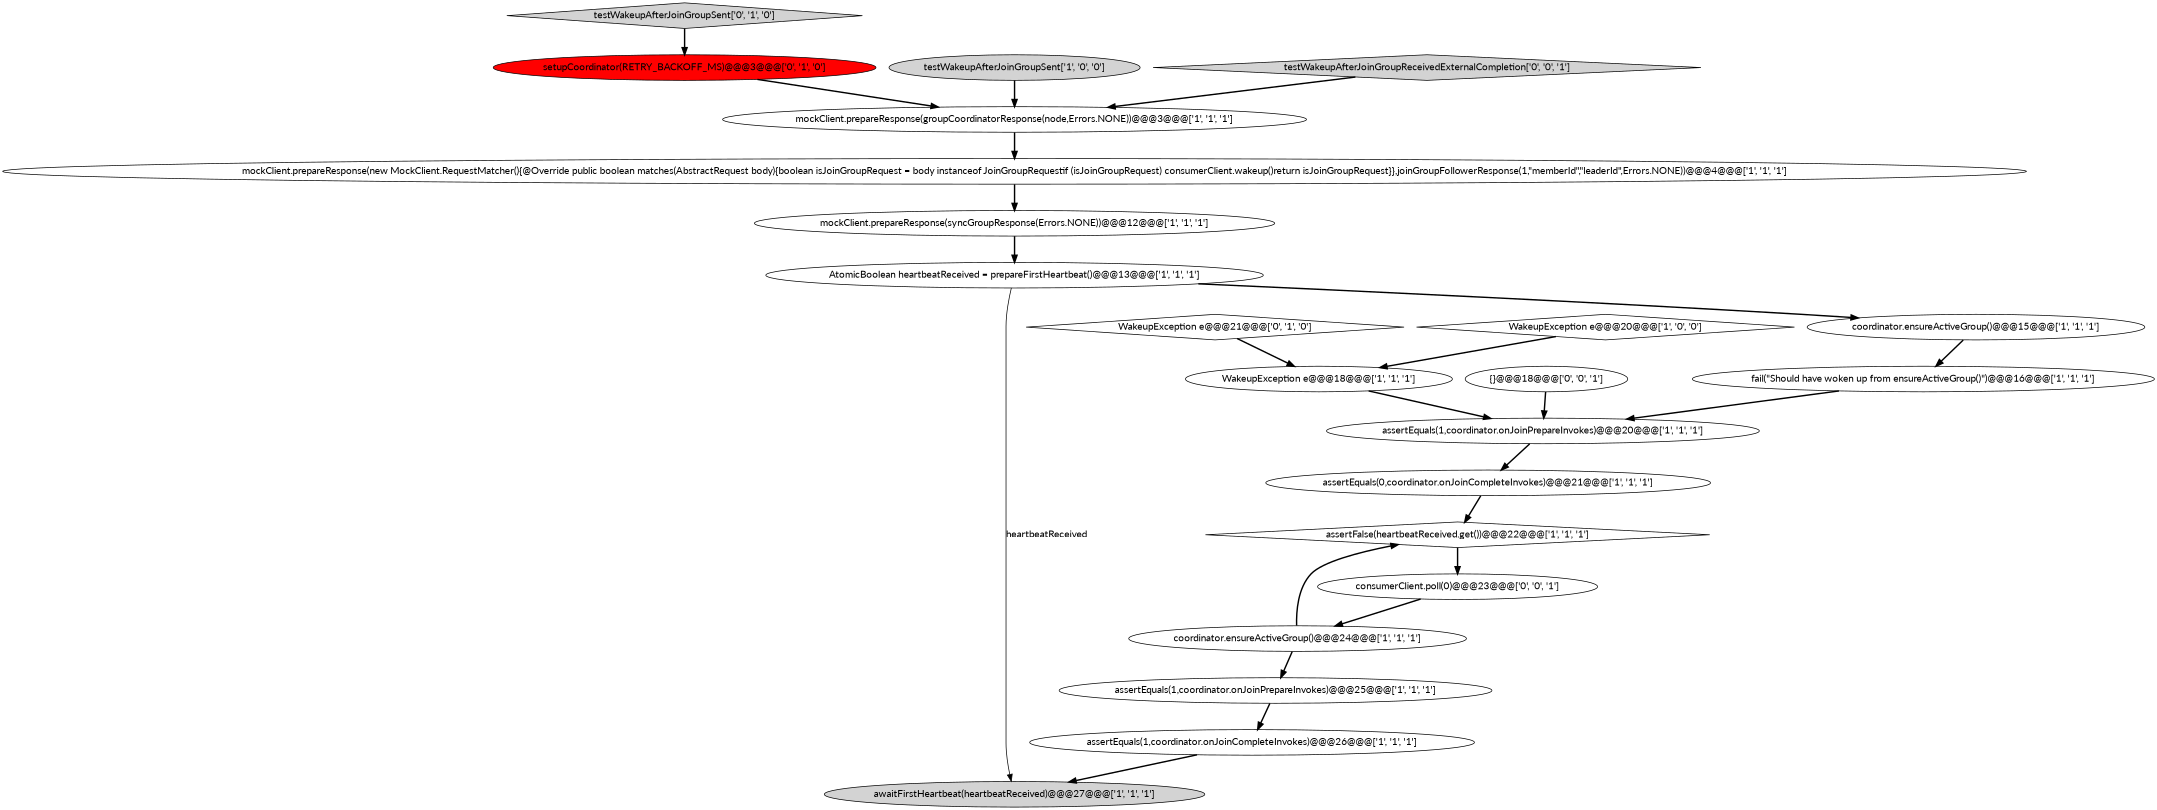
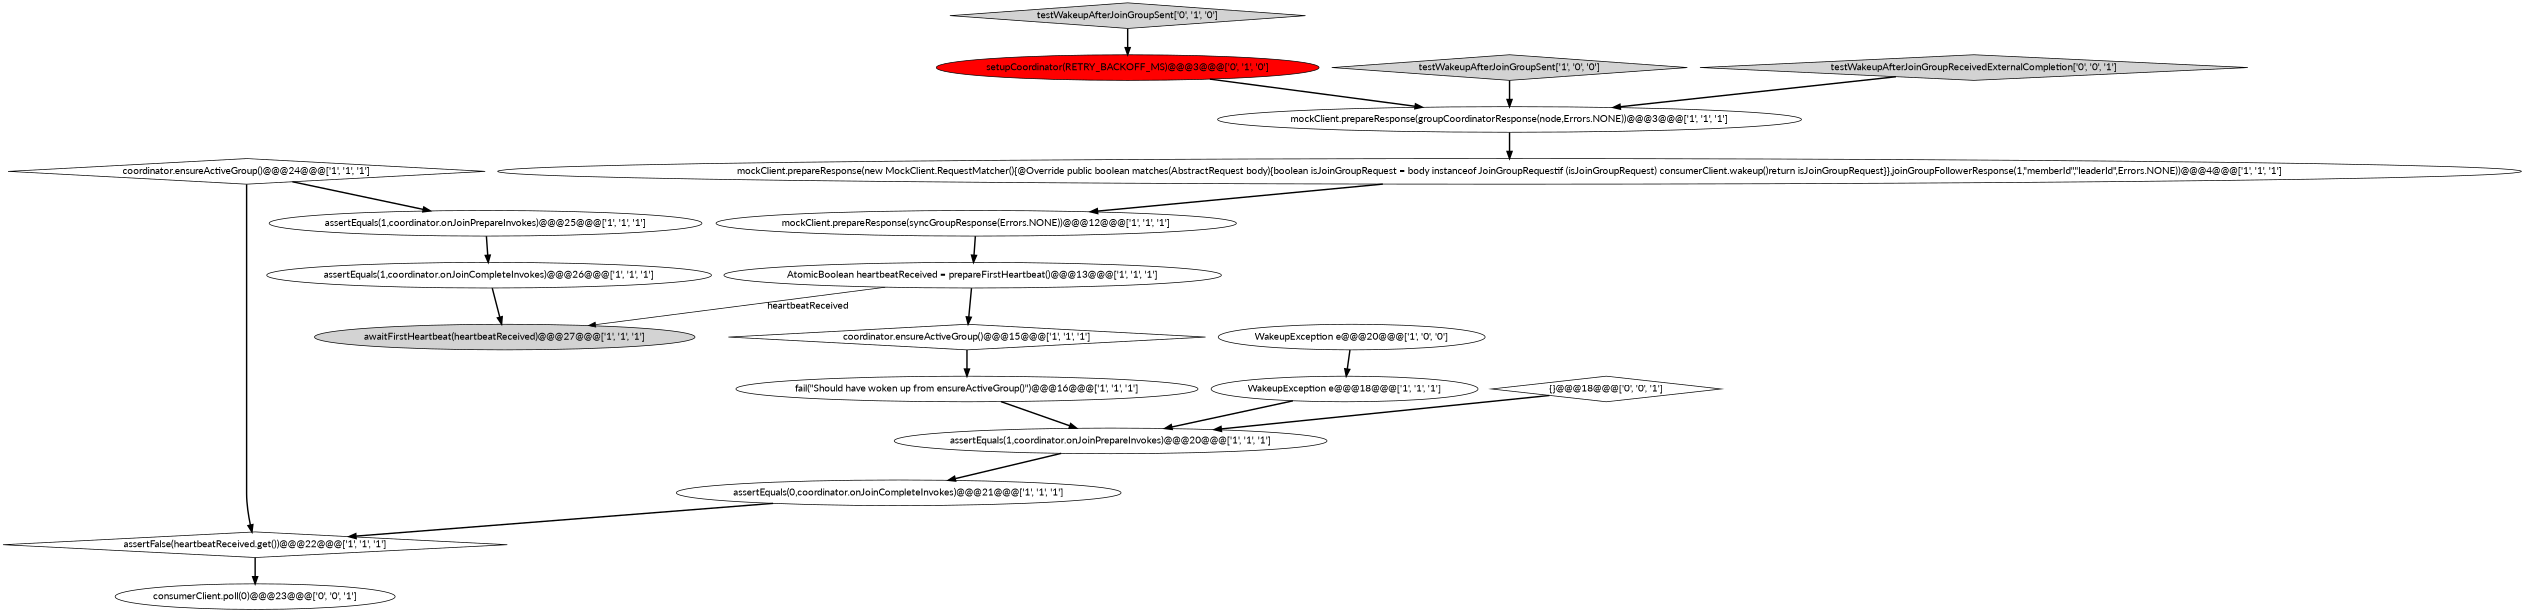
node "testWakeupAfterJoinGroupSent['1', '0', '0']": shape ellipse -> diamond
node "WakeupException e@@@21@@@['0', '1', '0']": removed
node "WakeupException e@@@20@@@['1', '0', '0']": shape diamond -> ellipse
node "coordinator.ensureActiveGroup()@@@15@@@['1', '1', '1']": shape ellipse -> diamond
node "{}@@@18@@@['0', '0', '1']": shape ellipse -> diamond
edge "consumerClient.poll(0)@@@23@@@['0', '0', '1']" -> "coordinator.ensureActiveGroup()@@@24@@@['1', '1', '1']": removed
node "coordinator.ensureActiveGroup()@@@24@@@['1', '1', '1']": shape ellipse -> diamond
